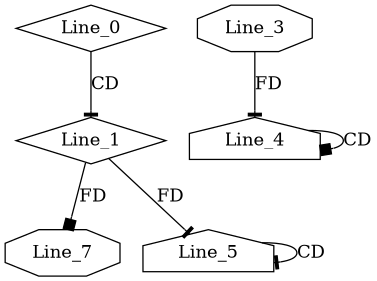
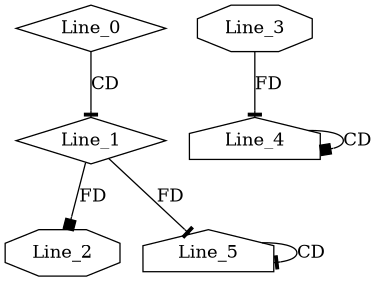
node "Line_7": label "Line_7" -> "Line_2"
